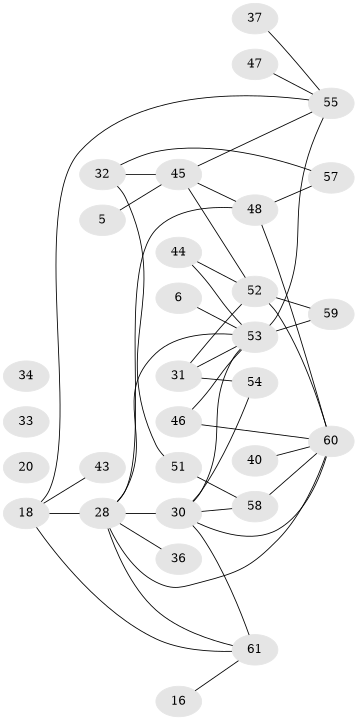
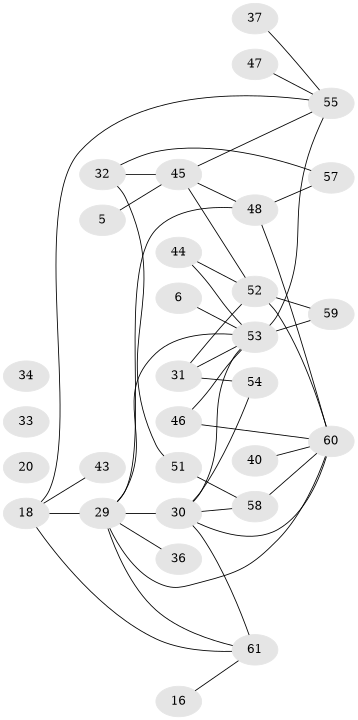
node "28": label "28" -> "29"
